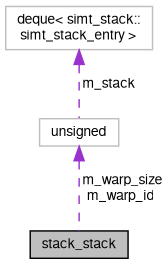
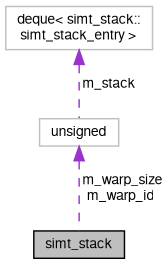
node "stack_stack": label "stack_stack" -> "simt_stack"
